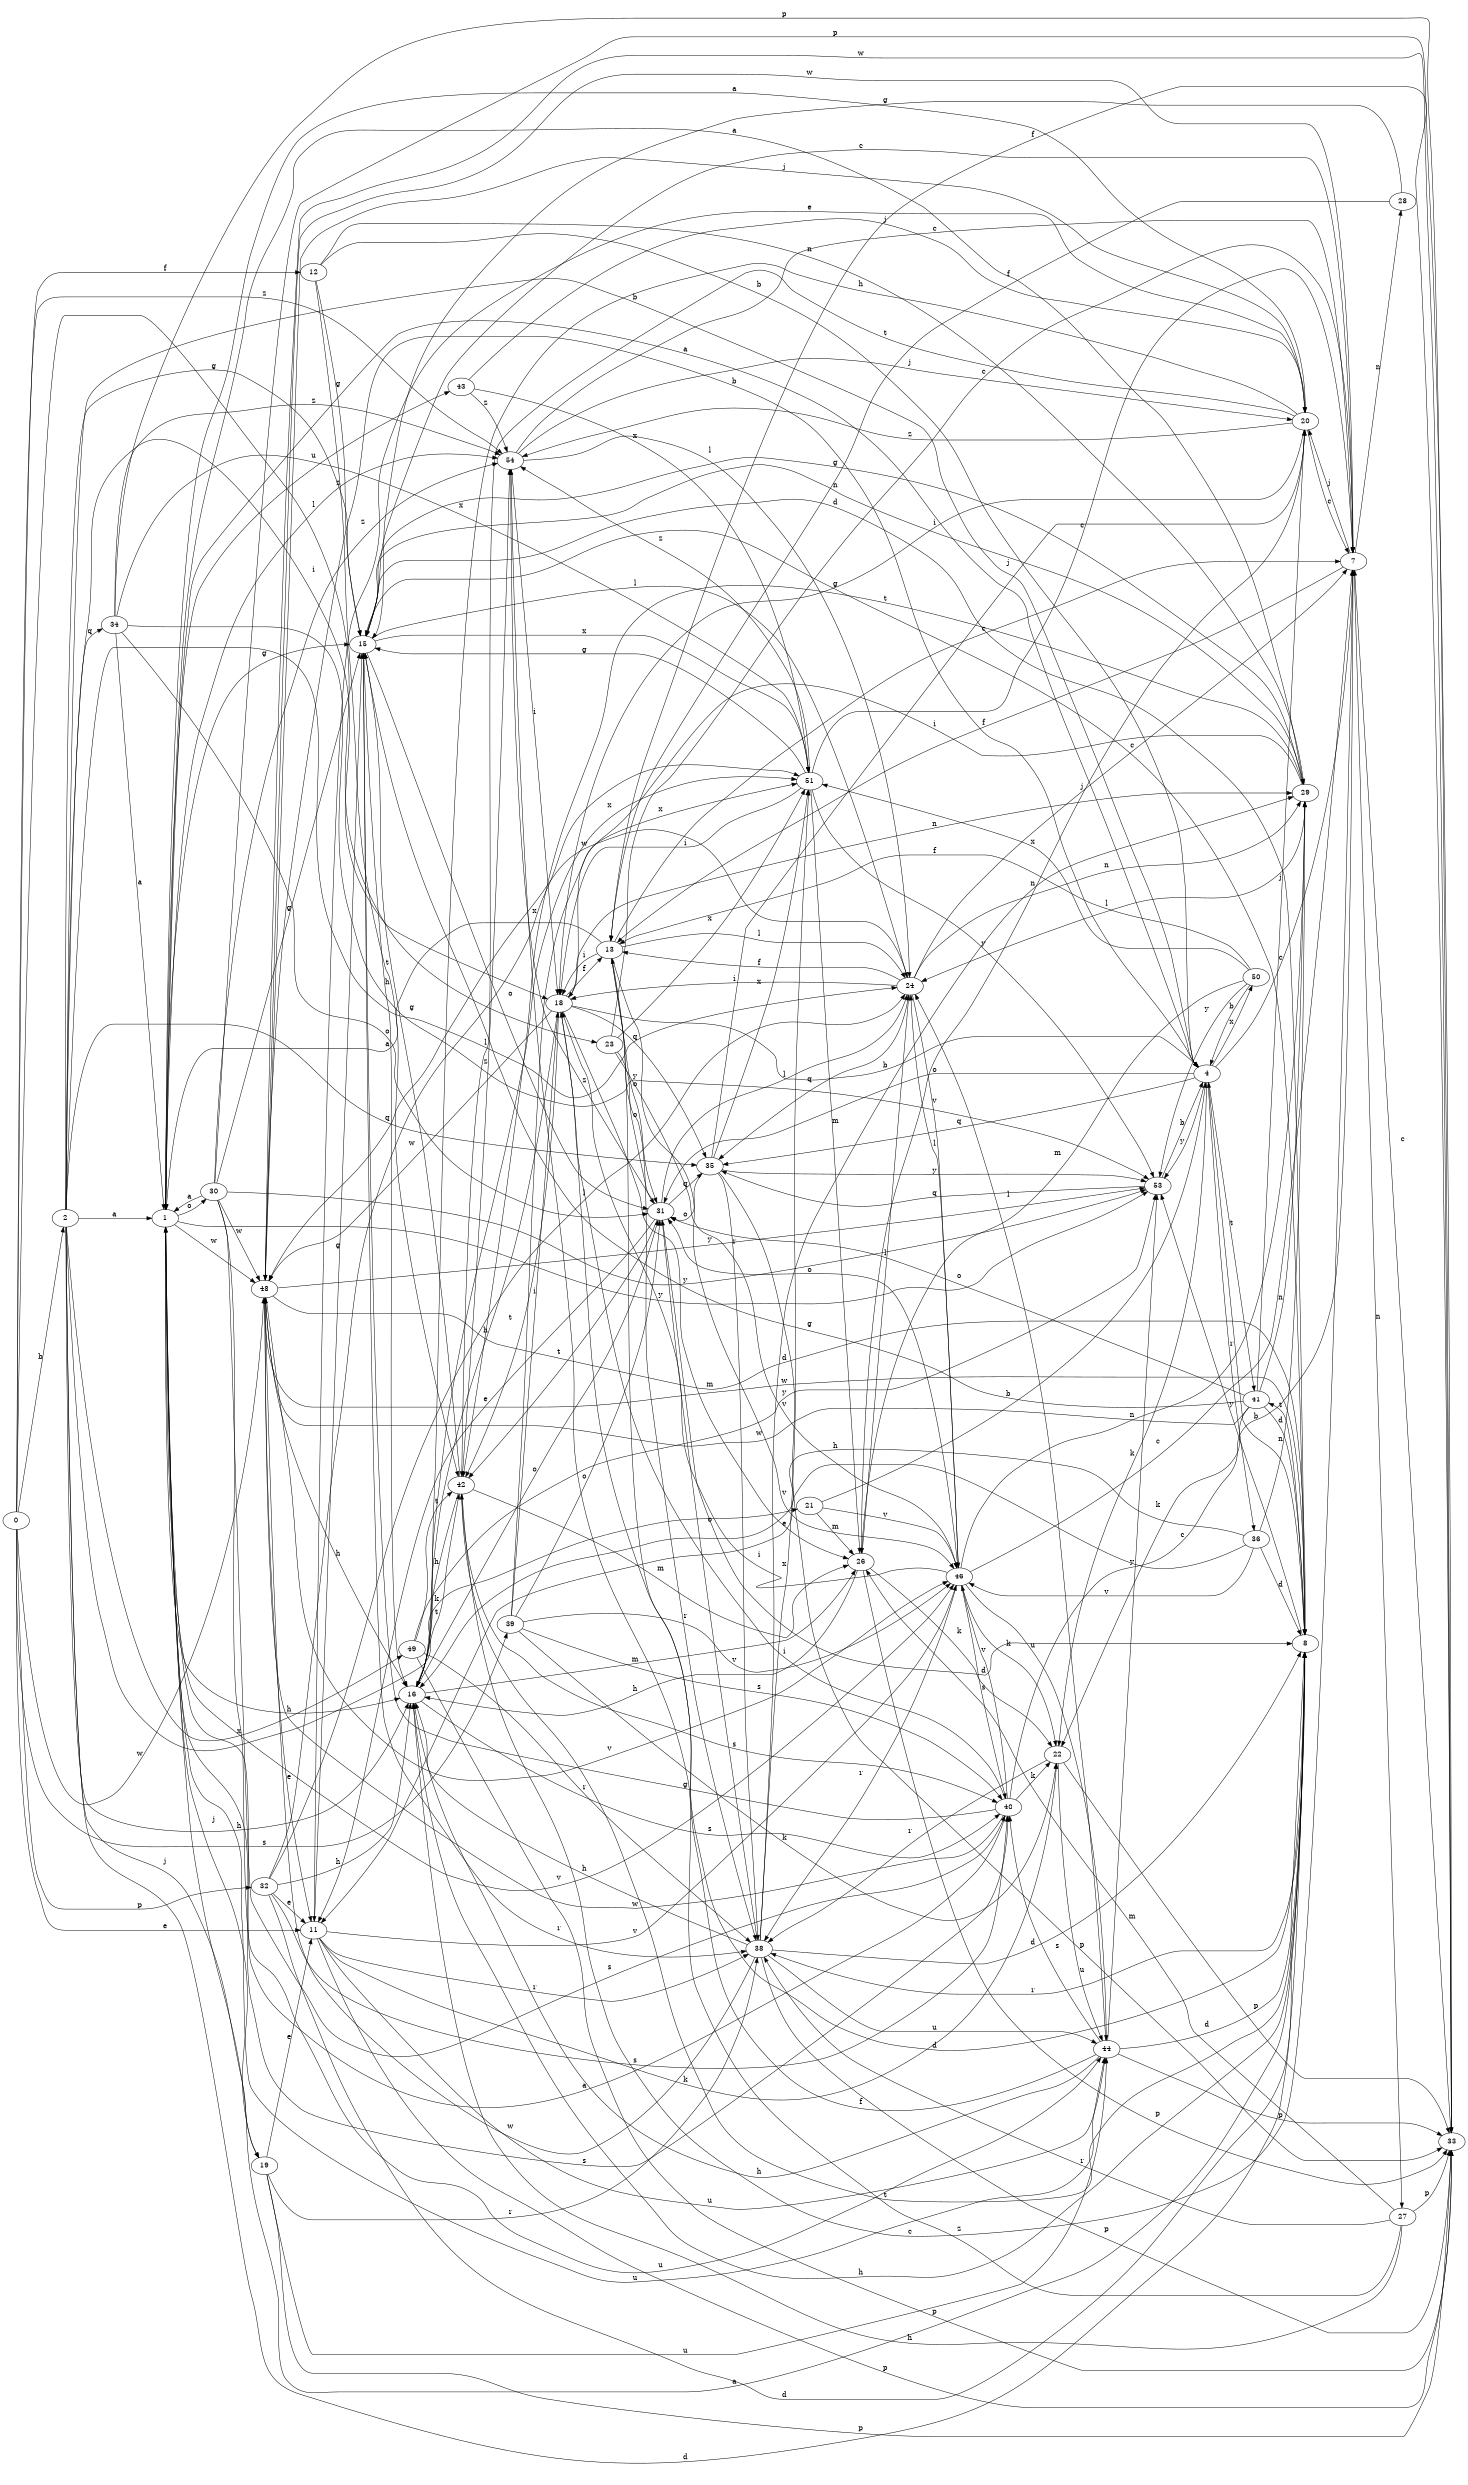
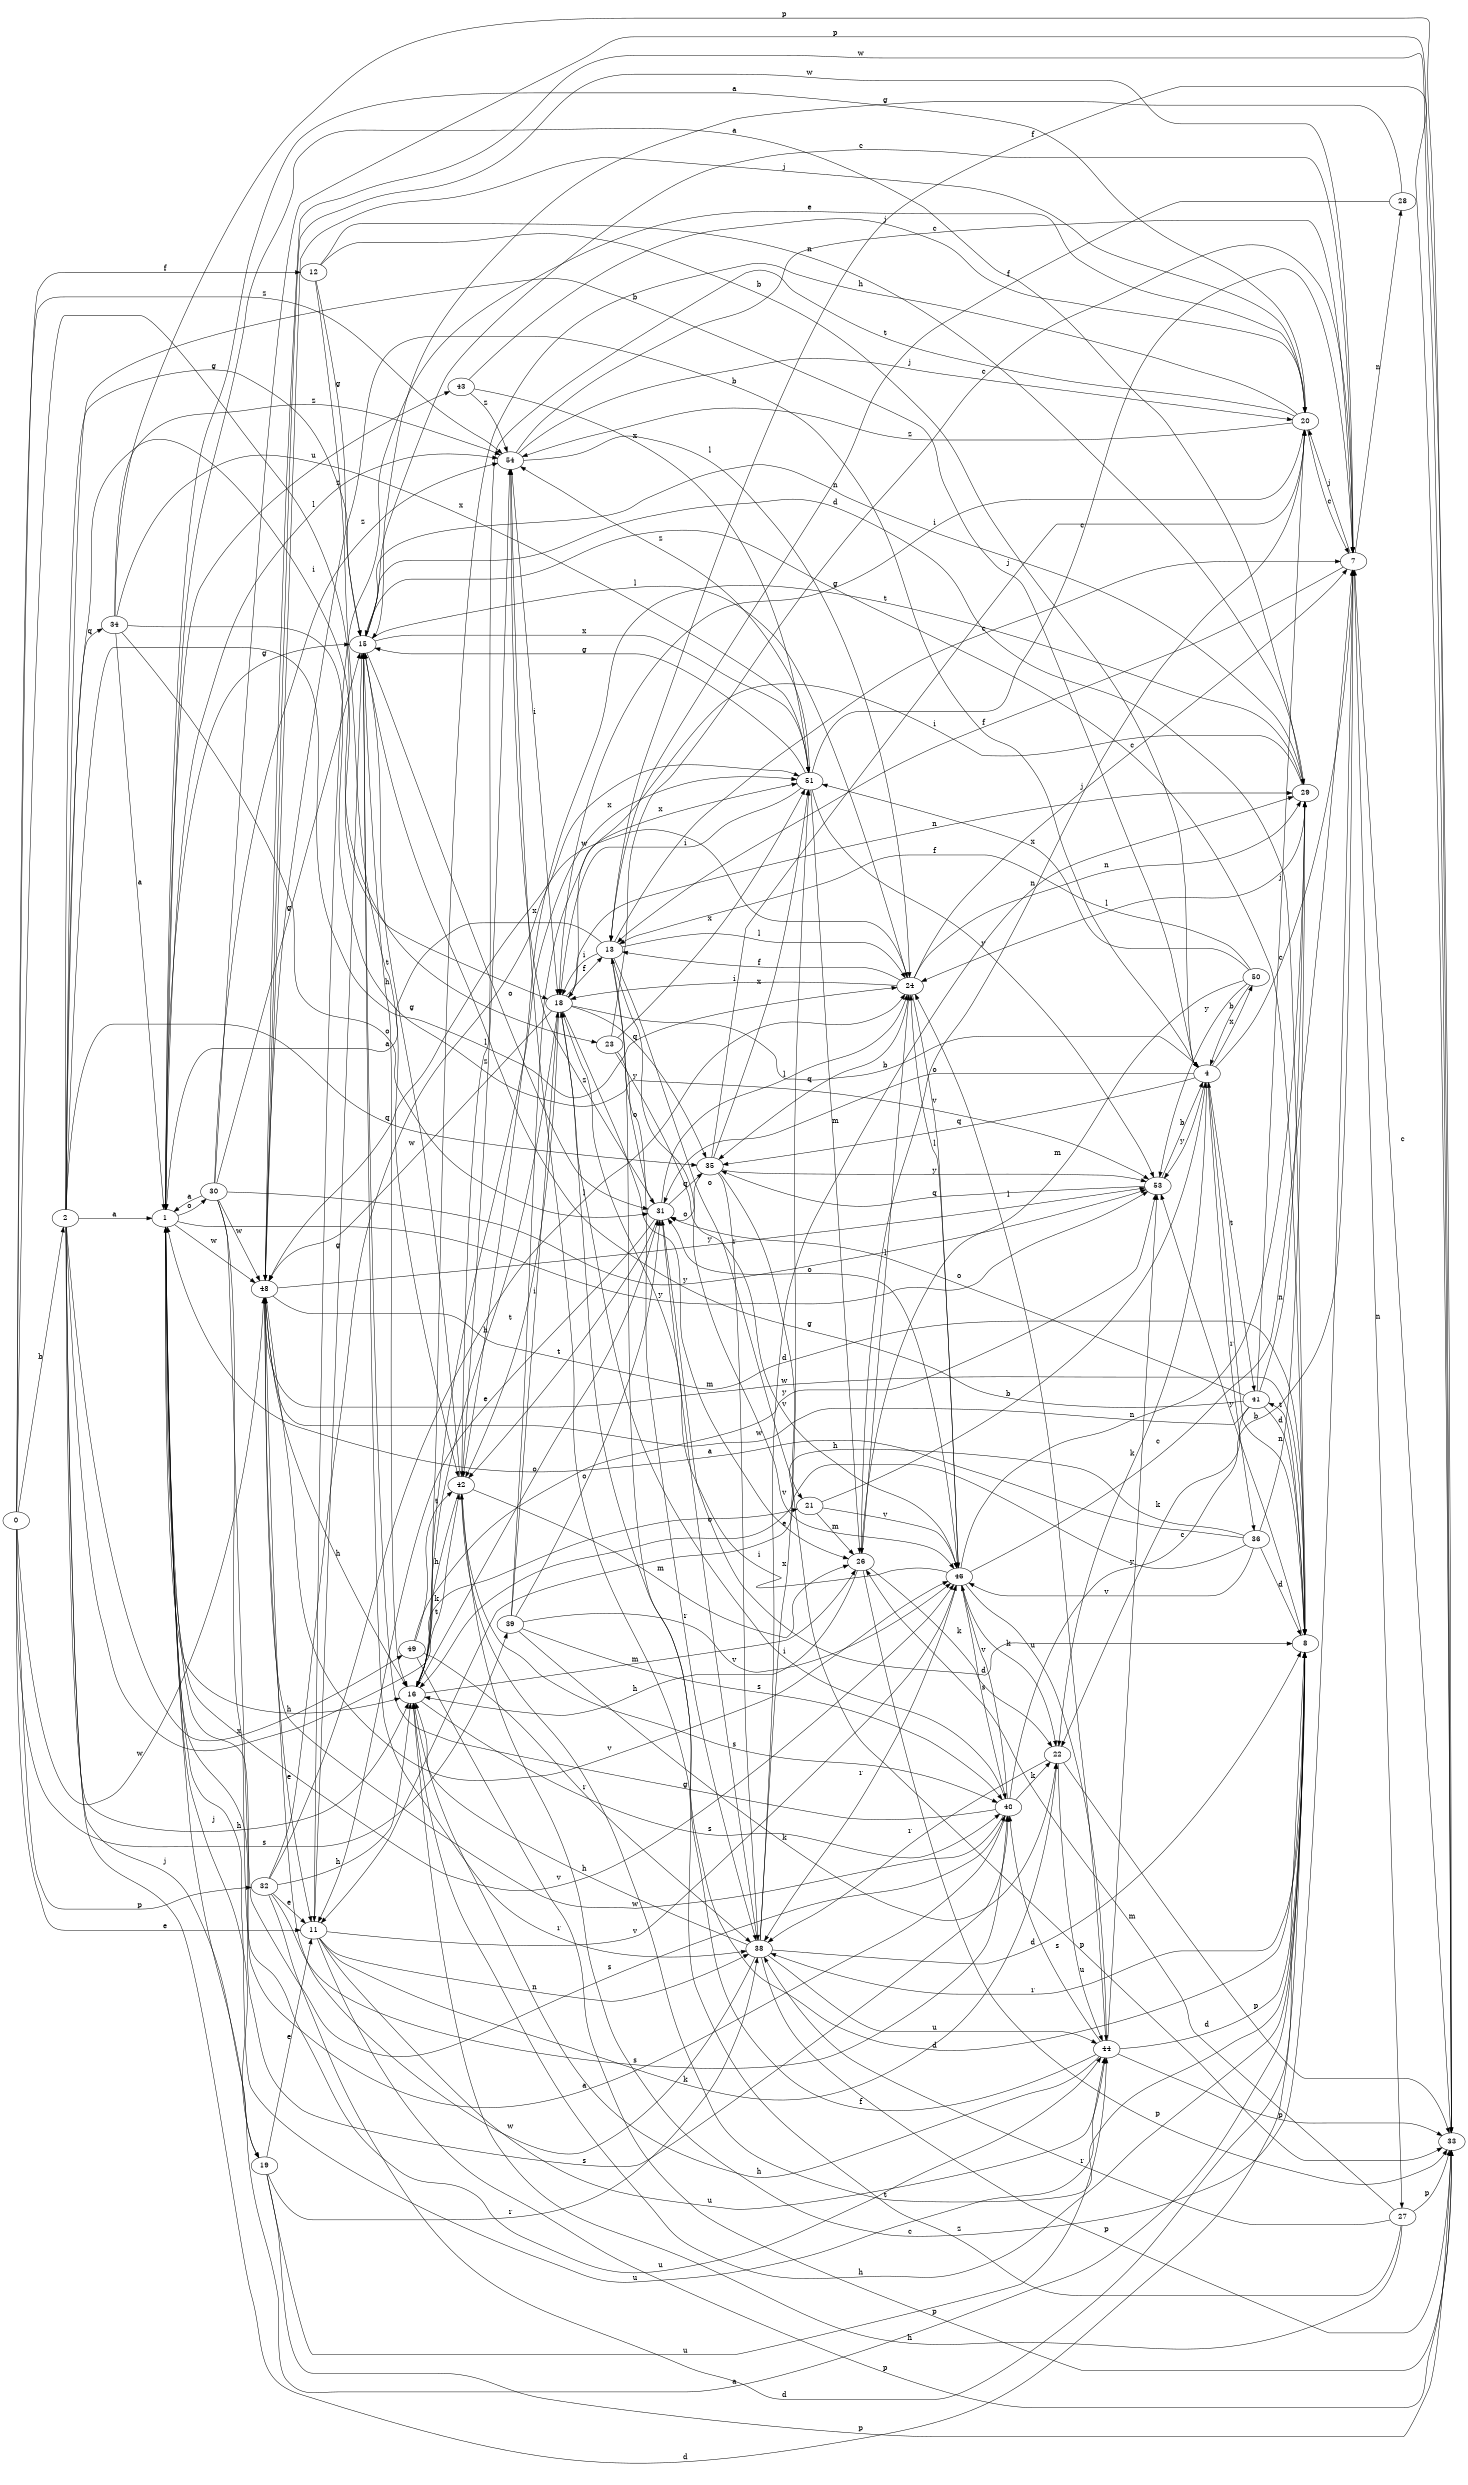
edge "4" -> "1": now "36" -> "1"
edge "29" -> "15": removed, label "g"
edge "13" -> "31": now "13" -> "21"
edge "11" -> "38": label "r" -> "n"
